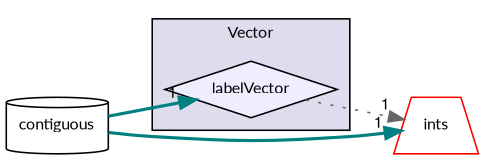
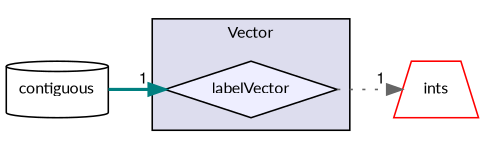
edge "contiguous" -> "ints": removed
